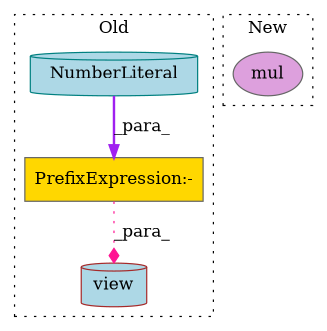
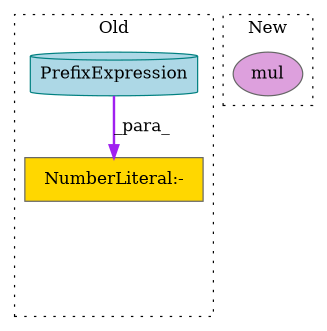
node "NumberLiteral": label "NumberLiteral" -> "PrefixExpression"
node "PrefixExpression:-": label "PrefixExpression:-" -> "NumberLiteral:-"
node "view": removed
